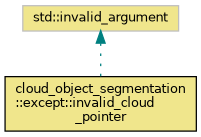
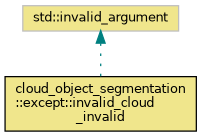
node "cloud_object_segmentation ::except::invalid_cloud _pointer": label "cloud_object_segmentation ::except::invalid_cloud _pointer" -> "cloud_object_segmentation ::except::invalid_cloud _invalid"
